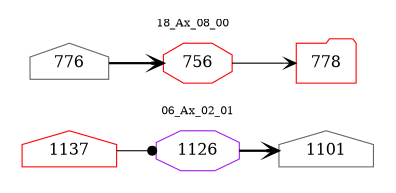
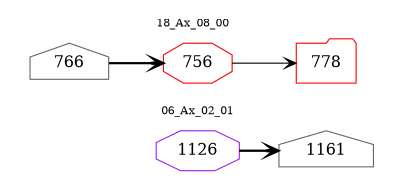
node "776": label "776" -> "766"
node "1137": removed
node "1101": label "1101" -> "1161"
